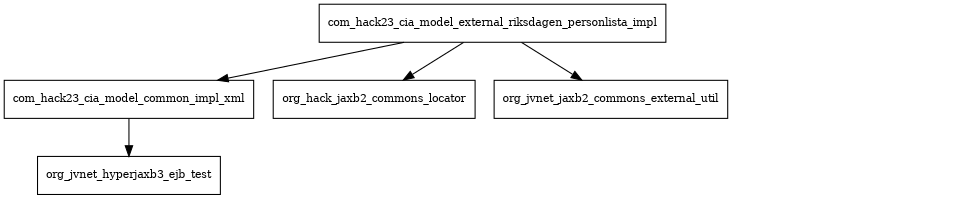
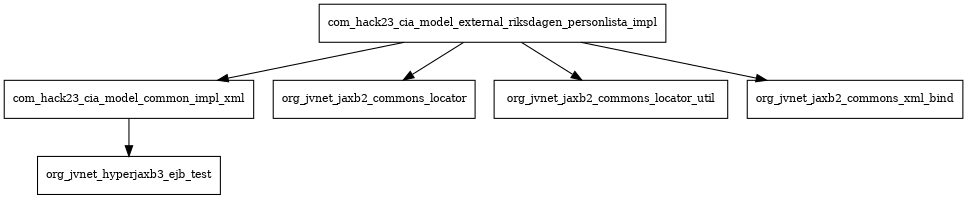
node "org_hack_jaxb2_commons_locator": label "org_hack_jaxb2_commons_locator" -> "org_jvnet_jaxb2_commons_locator"
node "org_jvnet_jaxb2_commons_external_util": label "org_jvnet_jaxb2_commons_external_util" -> "org_jvnet_jaxb2_commons_locator_util"
node "org_jvnet_jaxb2_commons_xml_bind": added
